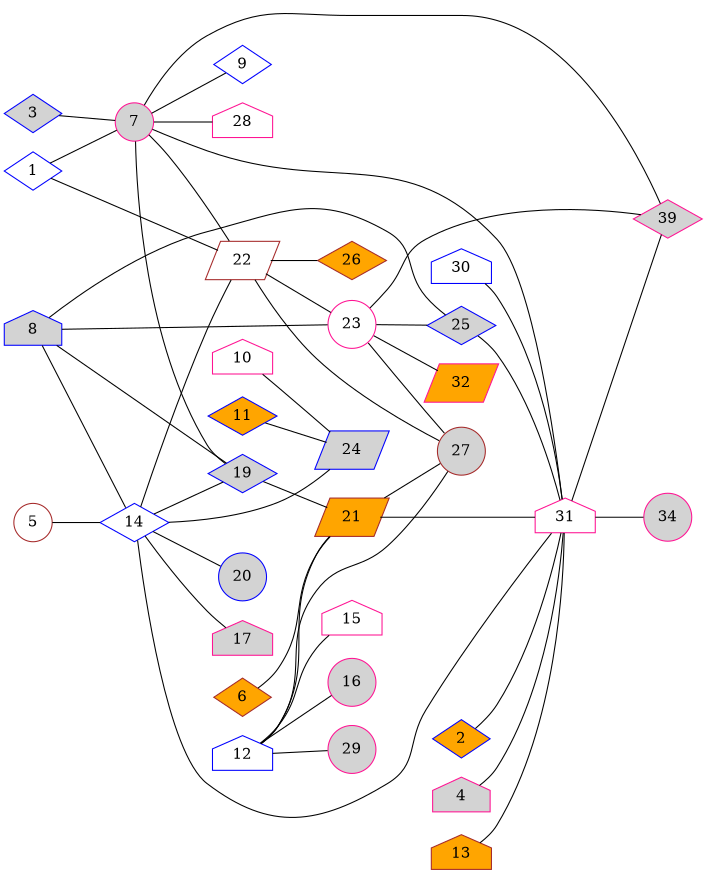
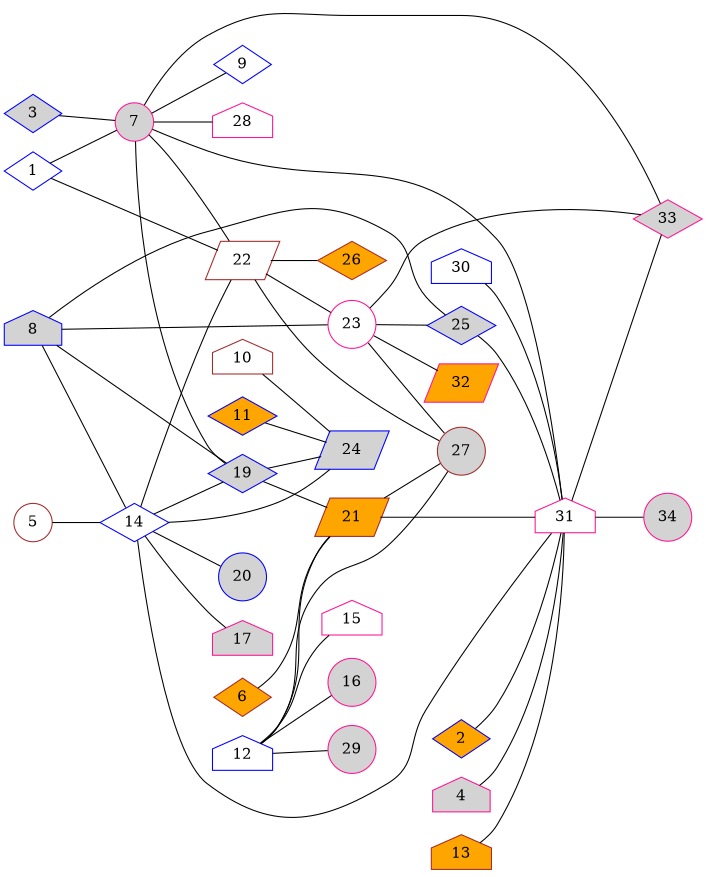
node "39": label "39" -> "33"
node "10": color deeppink -> brown
edge "24" -- "19": added
